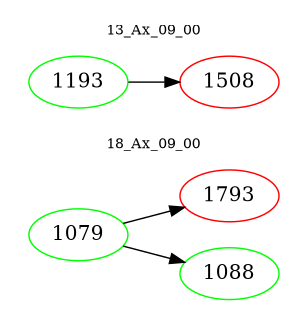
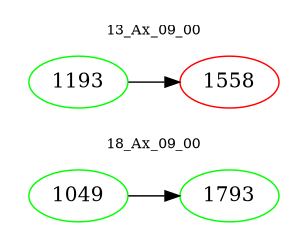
node "1508": label "1508" -> "1558"
node "1793": color red -> green
node "1079": label "1079" -> "1049"
node "1088": removed
